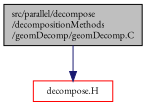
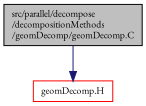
node "decompose.H": label "decompose.H" -> "geomDecomp.H"
